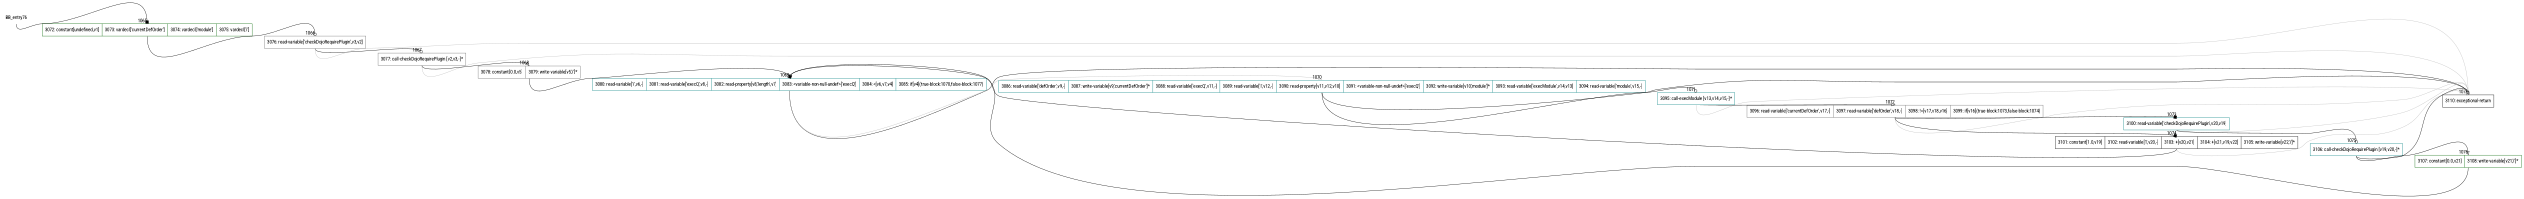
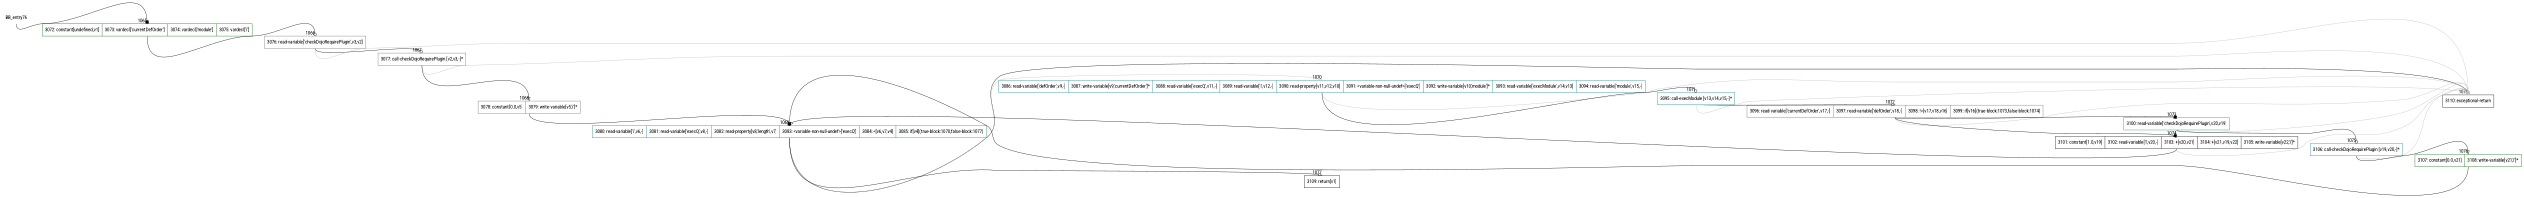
edge "3086: read-variable['defOrder',v9,-]" -> "3110: exceptional-return": color black -> gray
edge "3106: call-checkDojoRequirePlugin [v19,v20,-]*" -> "3110: exceptional-return": color black -> gray
node "3109: return[v1]": added
